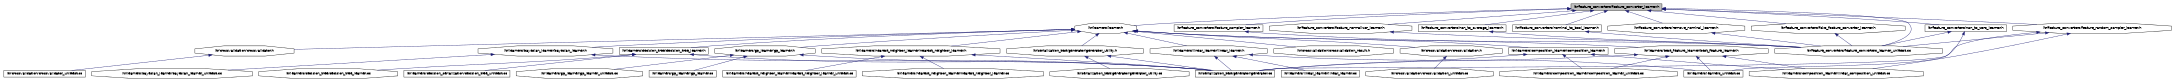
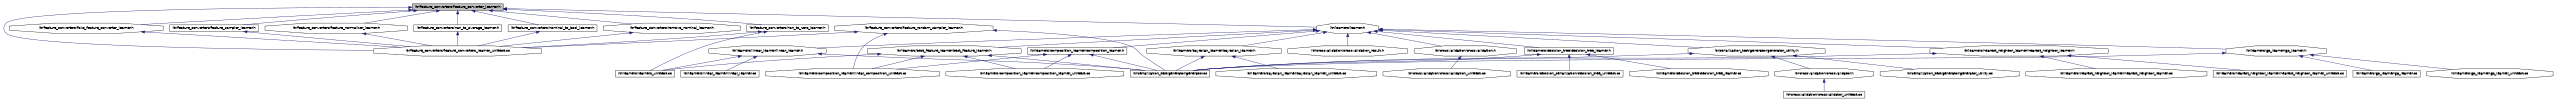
edge "ltr/feature_converters/feature_random_sampler_learner.h" -> "ltr/feature_converters/feature_converter_learner.h": removed
edge "ltr/crossvalidation/crossvalidator.h" -> "ltr/learners/learner.h": now "ltr/crossvalidation/crossvalidator.h" -> "ltr/serialization_test/generator/generator_utility.h"
